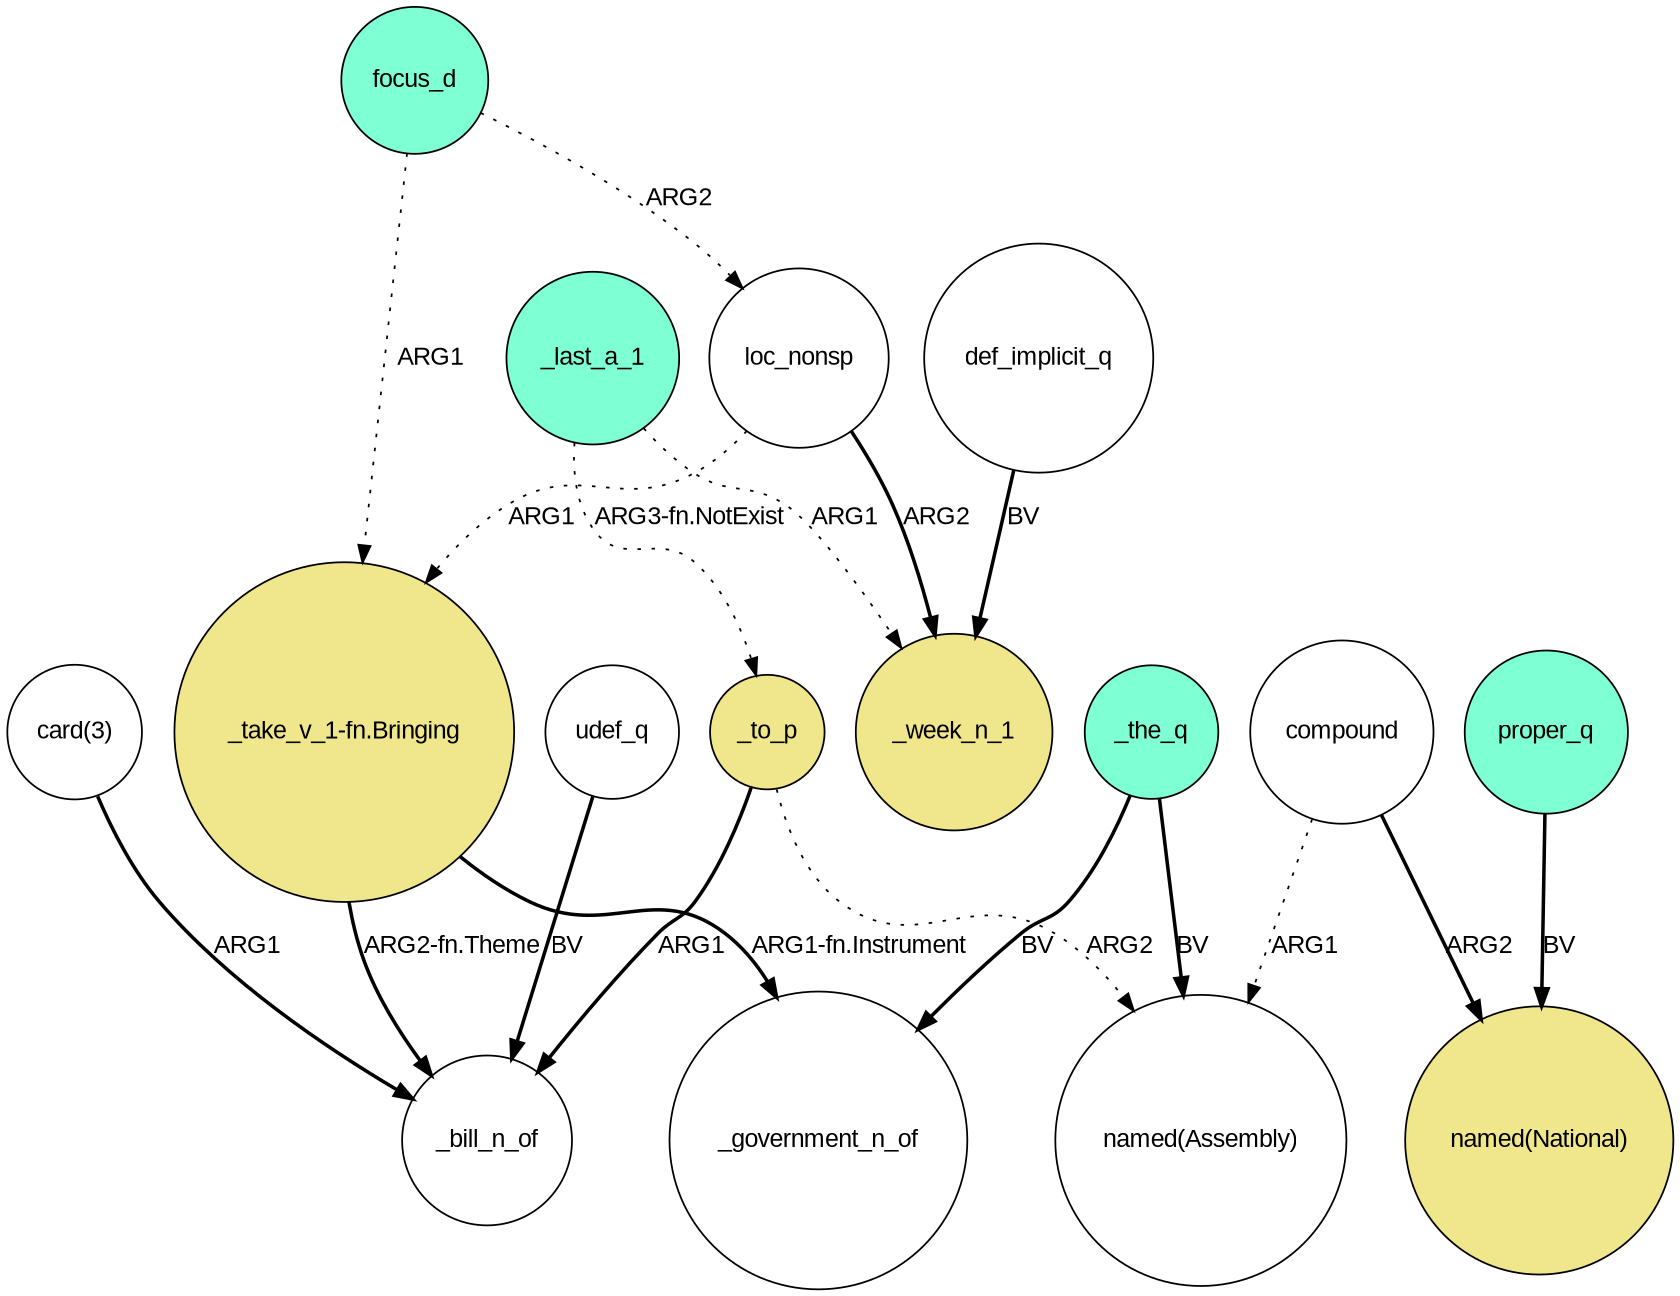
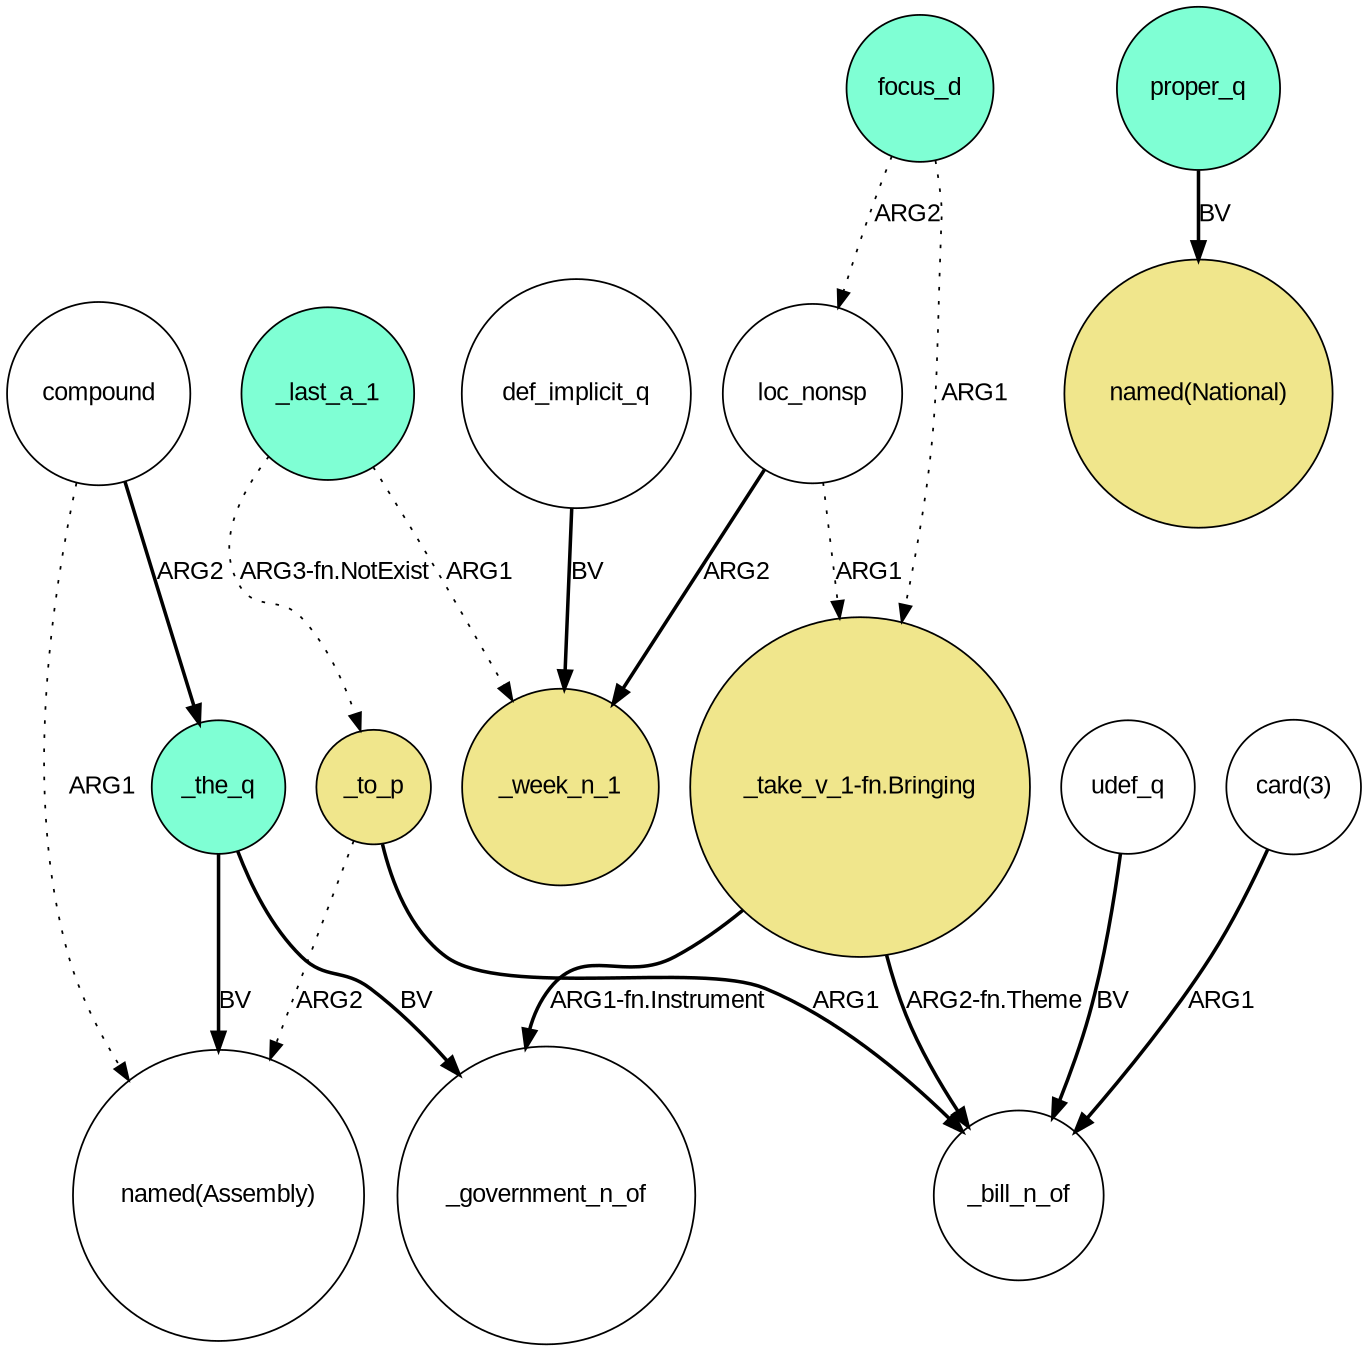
edge "compound" -> "named(National)": now "compound" -> "_the_q"
